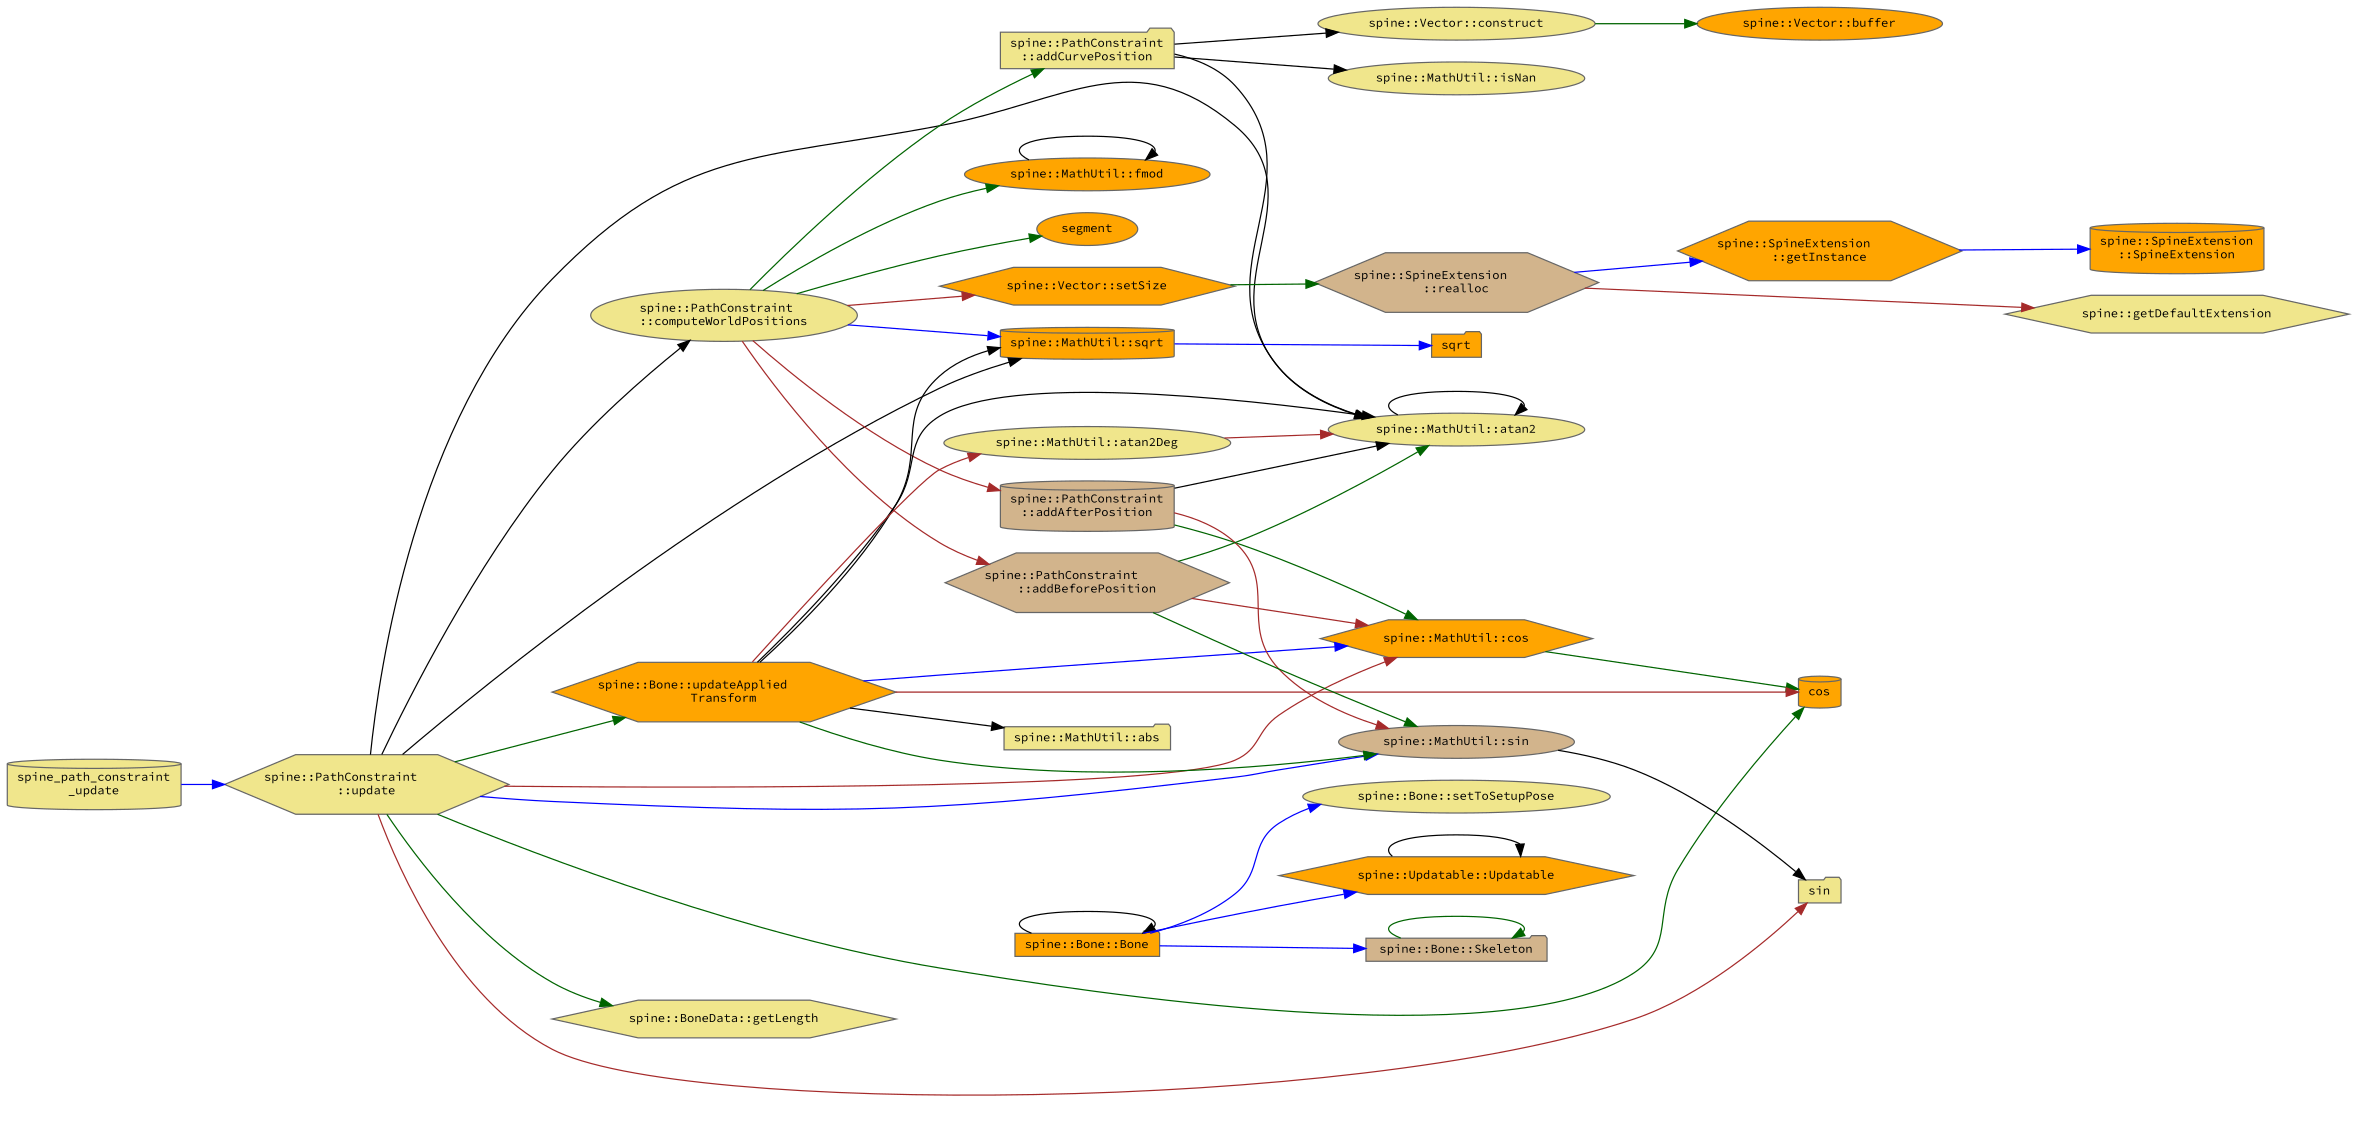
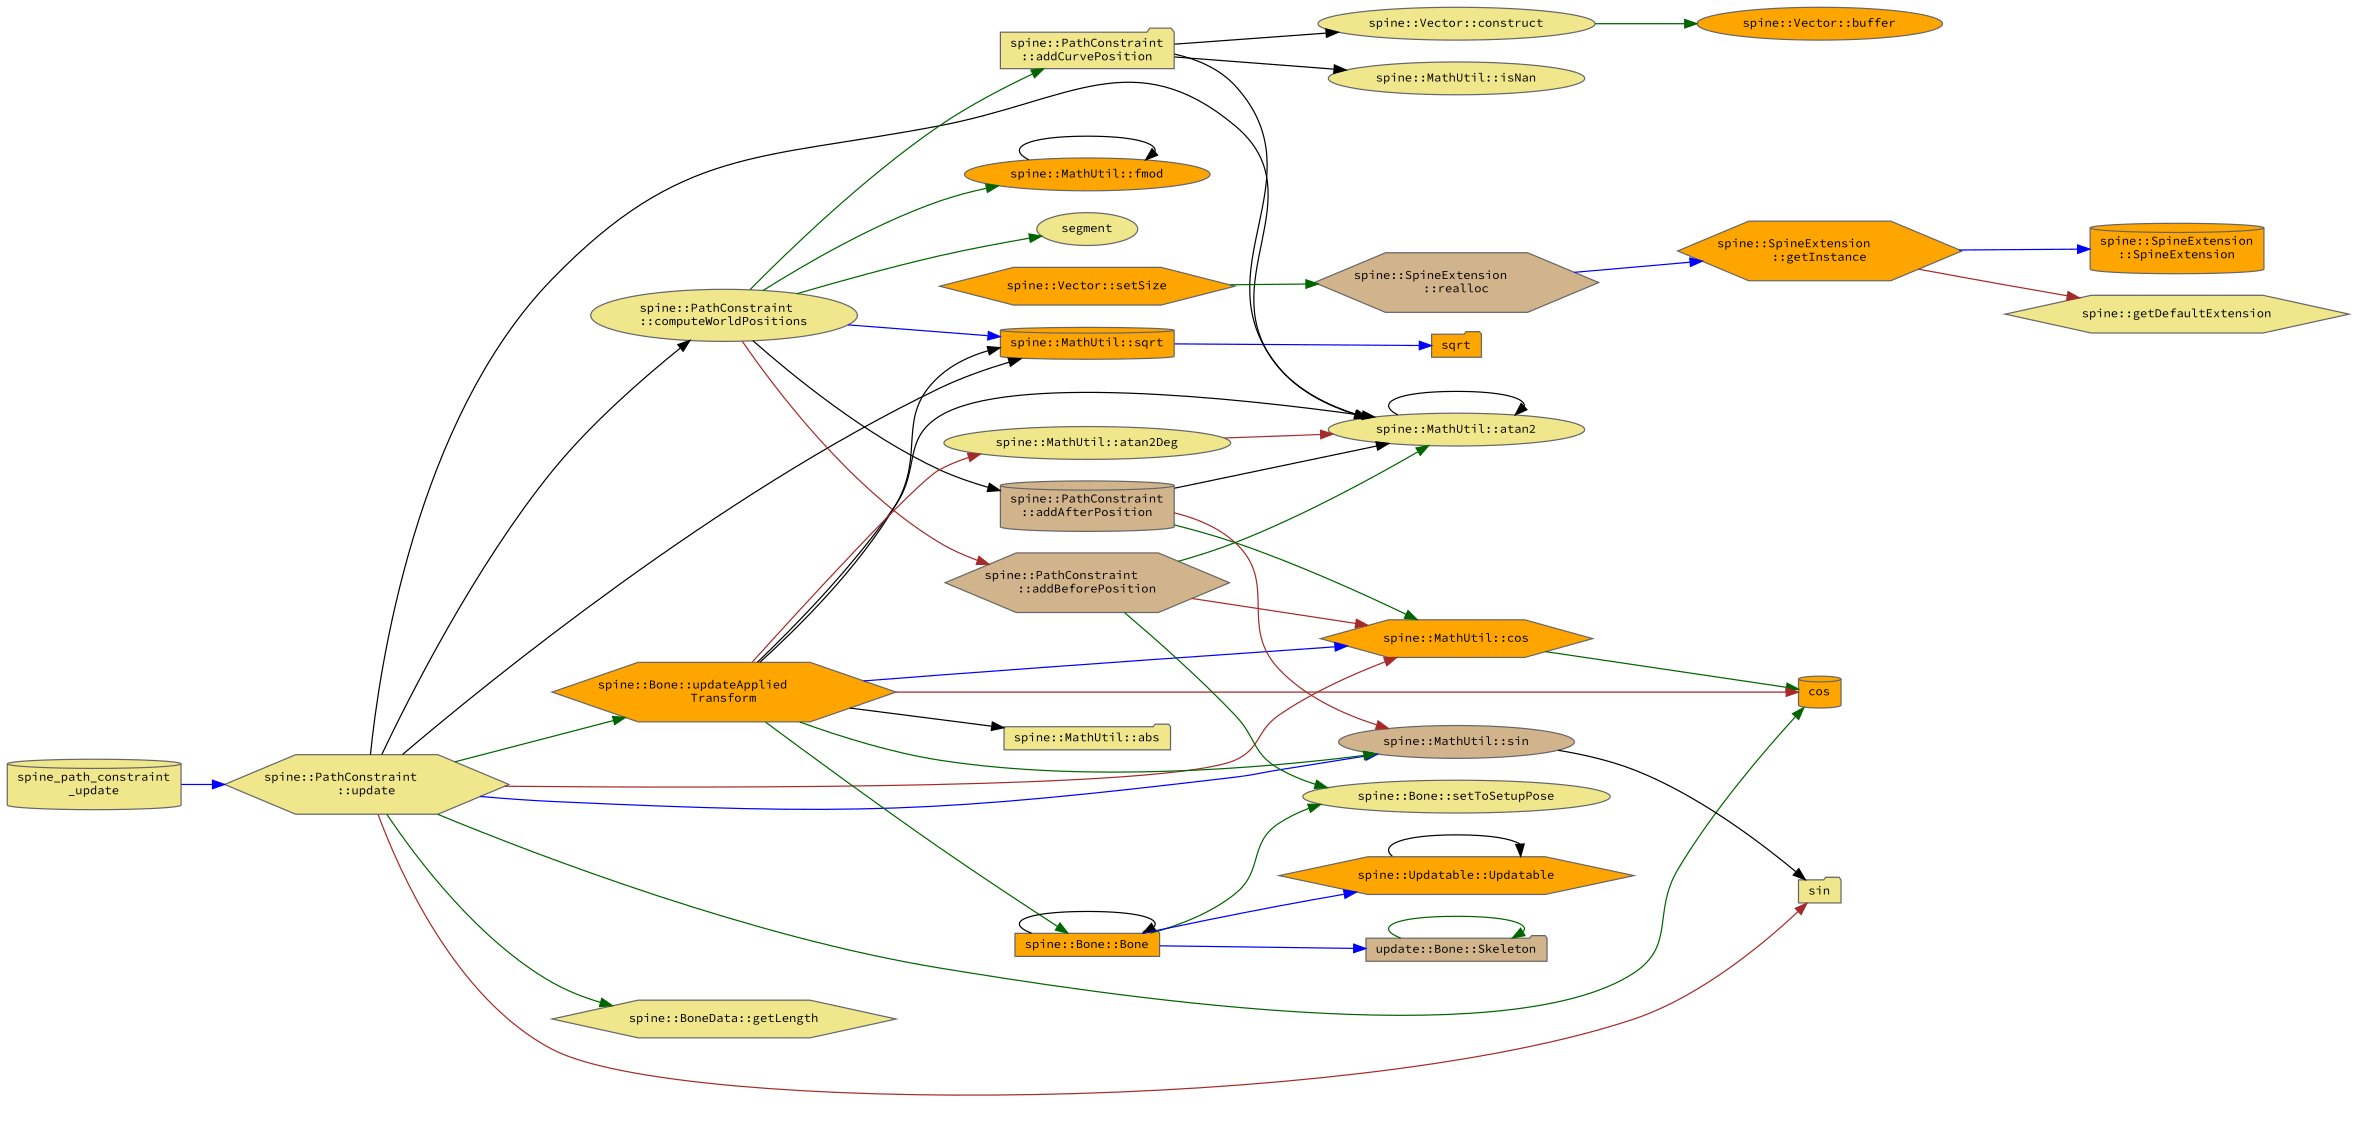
node "segment": fillcolor orange -> khaki
edge "spine::SpineExtension ::realloc" -> "spine::getDefaultExtension": now "spine::SpineExtension ::getInstance" -> "spine::getDefaultExtension"
edge "spine::PathConstraint ::computeWorldPositions" -> "spine::Vector::setSize": removed
edge "spine::PathConstraint ::computeWorldPositions" -> "spine::PathConstraint ::addAfterPosition": color brown -> black
edge "spine::PathConstraint ::addBeforePosition" -> "spine::MathUtil::sin": now "spine::PathConstraint ::addBeforePosition" -> "spine::Bone::setToSetupPose"
edge "spine::Bone::updateApplied Transform" -> "spine::Bone::Bone": added
edge "spine::Bone::Bone" -> "spine::Bone::setToSetupPose": color blue -> darkgreen
node "spine::Bone::Skeleton": label "spine::Bone::Skeleton" -> "update::Bone::Skeleton"
